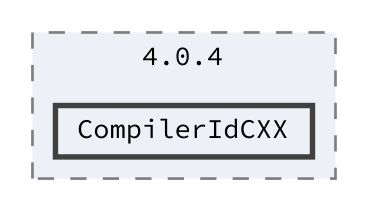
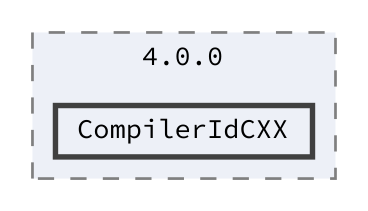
cluster "4.0.4": label "4.0.4" -> "4.0.0"
